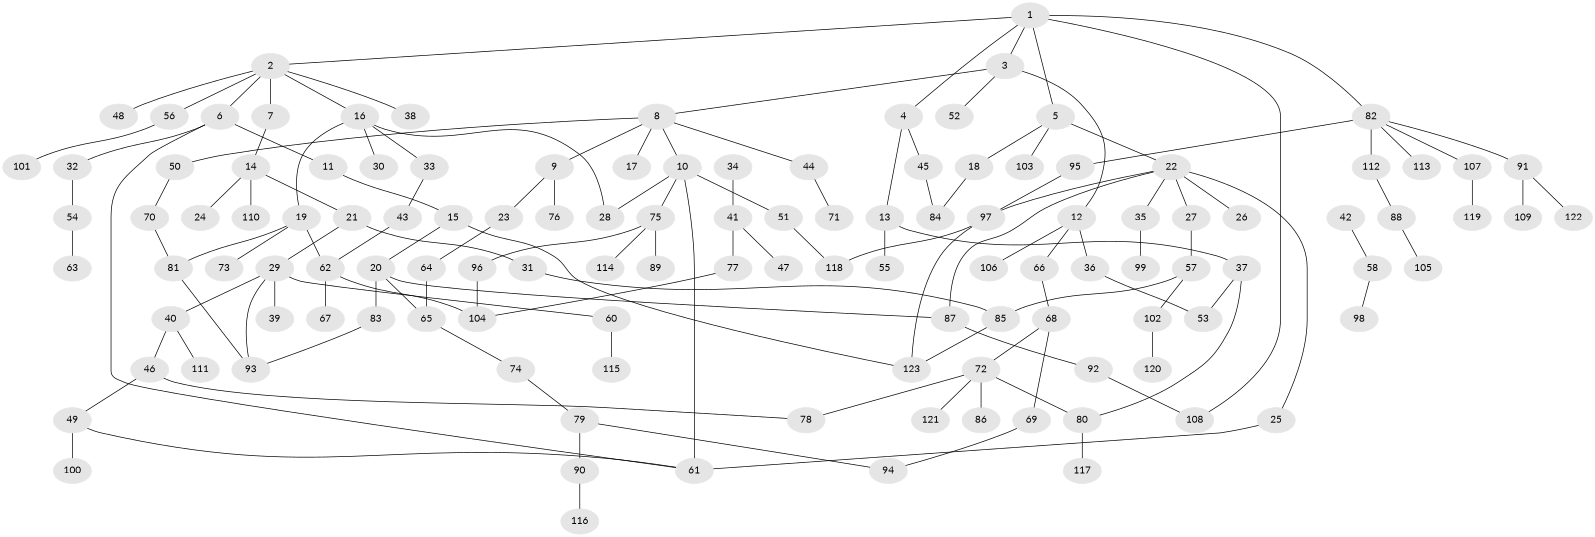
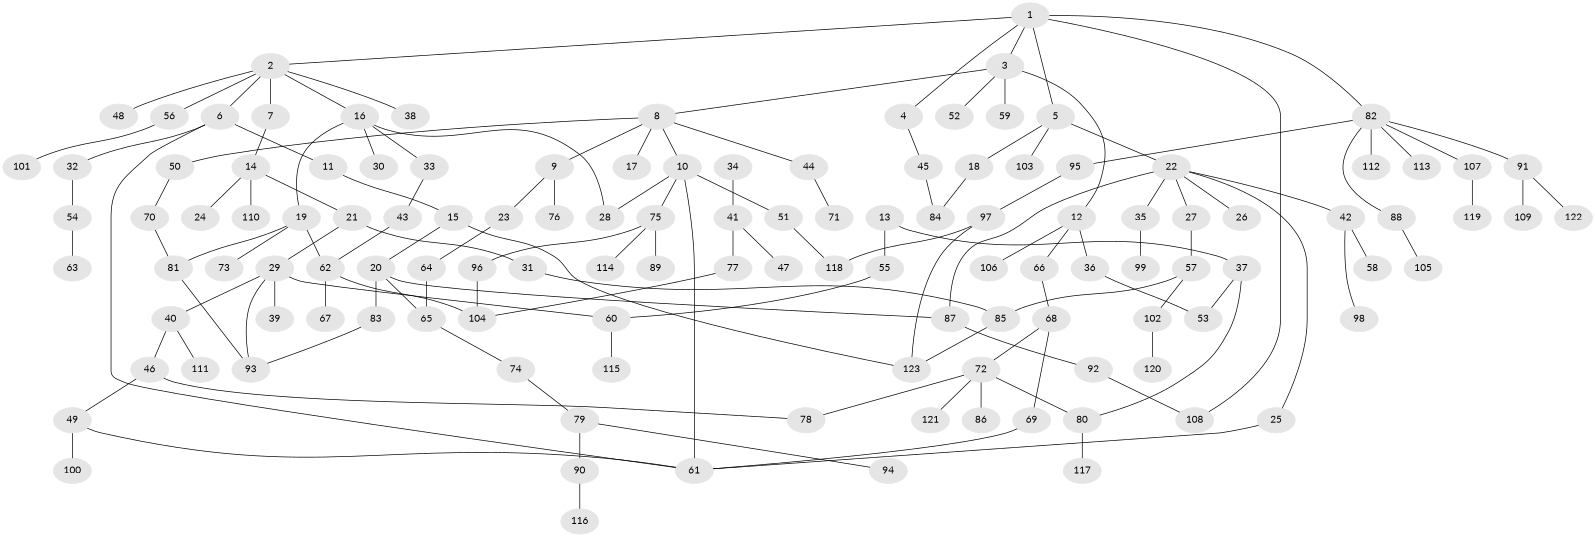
node "59": added
edge "4" -- "13": removed
edge "22" -- "97": now "22" -- "42"
edge "112" -- "88": now "82" -- "88"
edge "58" -- "98": now "42" -- "98"
edge "55" -- "60": added
edge "69" -- "94": now "69" -- "61"
